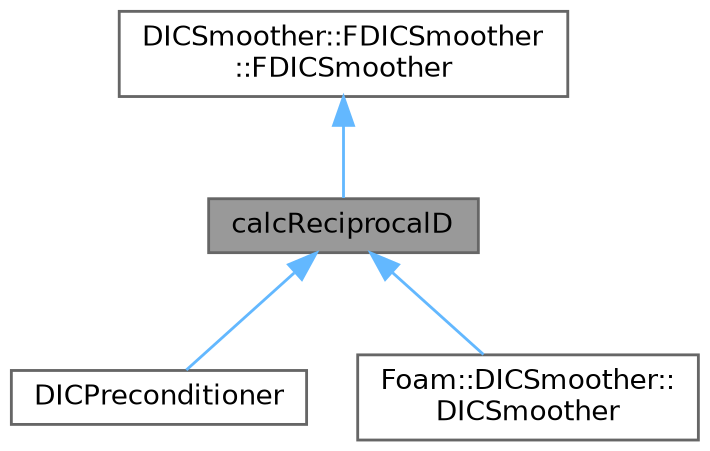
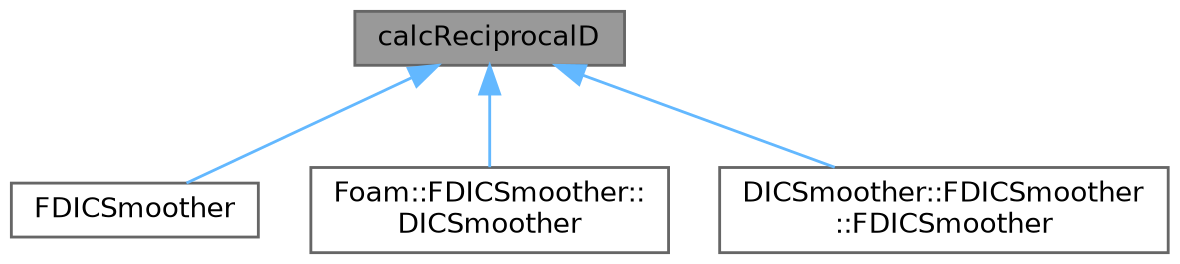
edge "calcReciprocalD" -> "DICSmoother::FDICSmoother ::FDICSmoother": reversed
node "DICPreconditioner": label "DICPreconditioner" -> "FDICSmoother"
node "Foam::DICSmoother:: DICSmoother": label "Foam::DICSmoother:: DICSmoother" -> "Foam::FDICSmoother:: DICSmoother"
